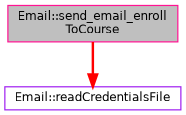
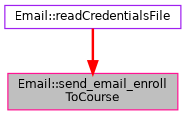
edge "Email::send_email_enroll ToCourse" -> "Email::readCredentialsFile": reversed
